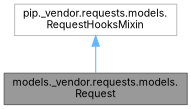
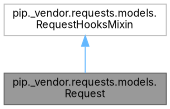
node "models._vendor.requests.models. Request": label "models._vendor.requests.models. Request" -> "pip._vendor.requests.models. Request"
